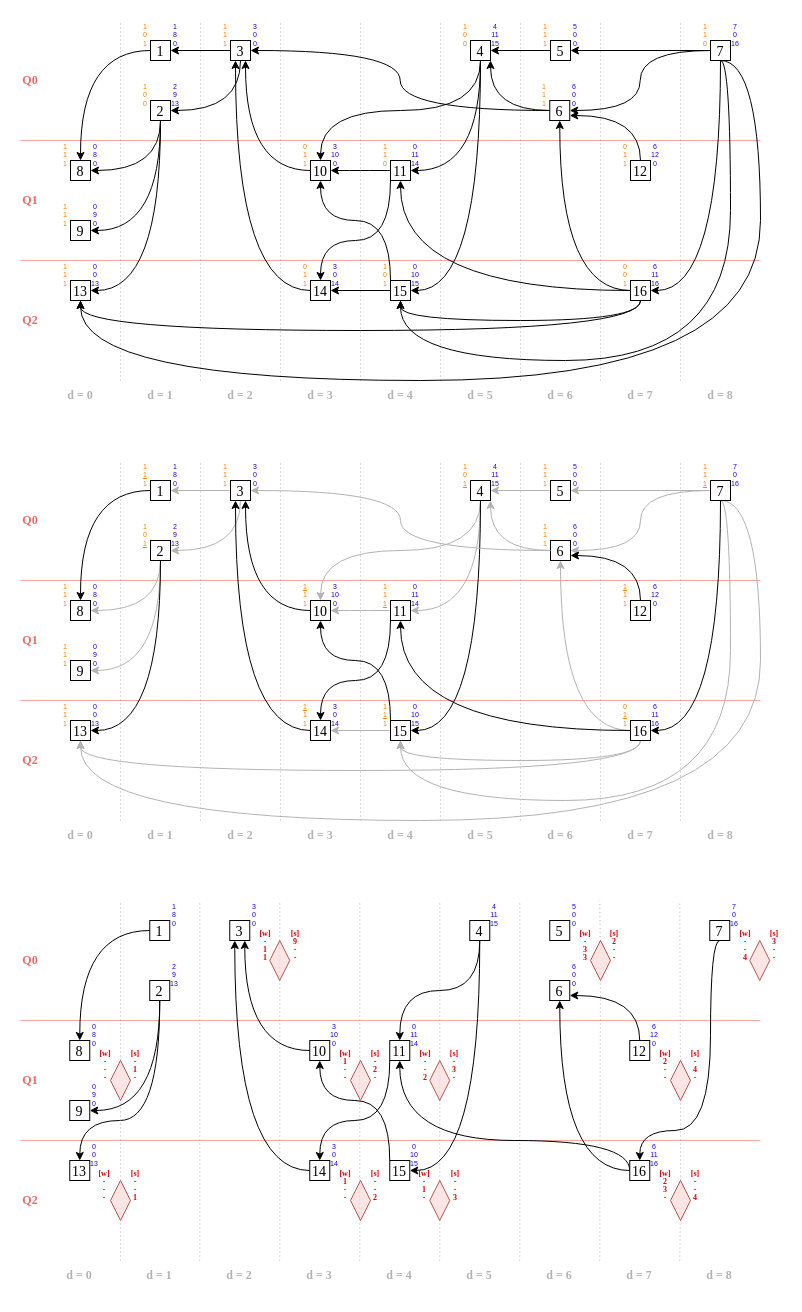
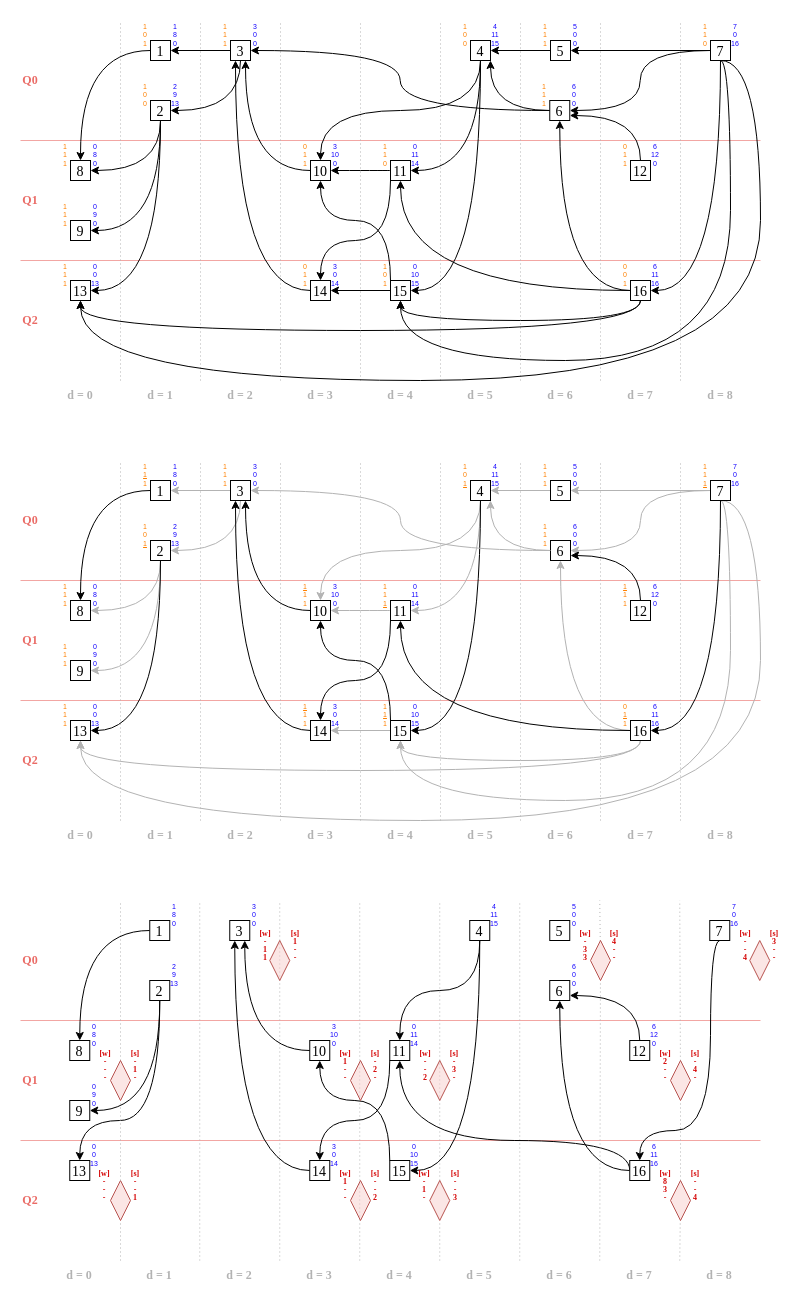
node "[s] 9 - -": label "[s] 9 - -" -> "[s] 1 - -"
node "[s] 2 - -": label "[s] 2 - -" -> "[s] 4 - -"
node "[w] 2 3 -": label "[w] 2 3 -" -> "[w] 8 3 -"
